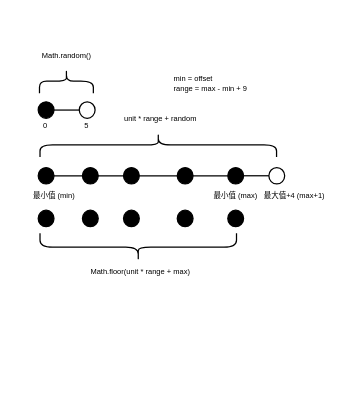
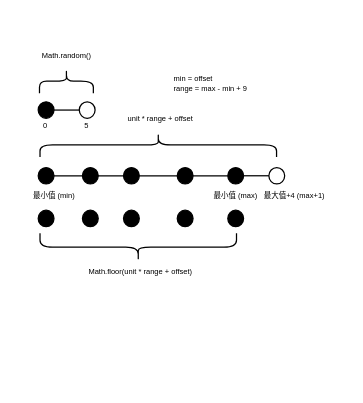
node "unit * range + random": label "unit * range + random" -> "unit * range + offset"
node "Math.floor(unit * range + max)": label "Math.floor(unit * range + max)" -> "Math.floor(unit * range + offset)"
